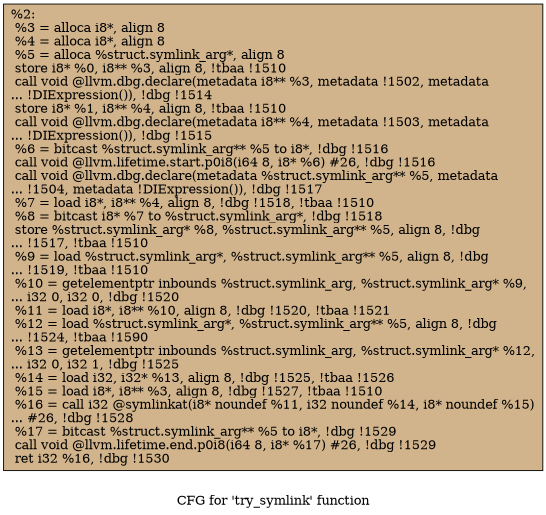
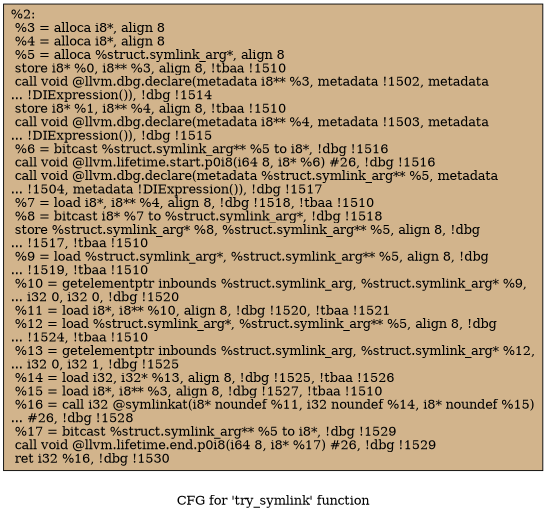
node "%2:": text "... !1524, !tbaa !1590" -> "... !1524, !tbaa !1510"
